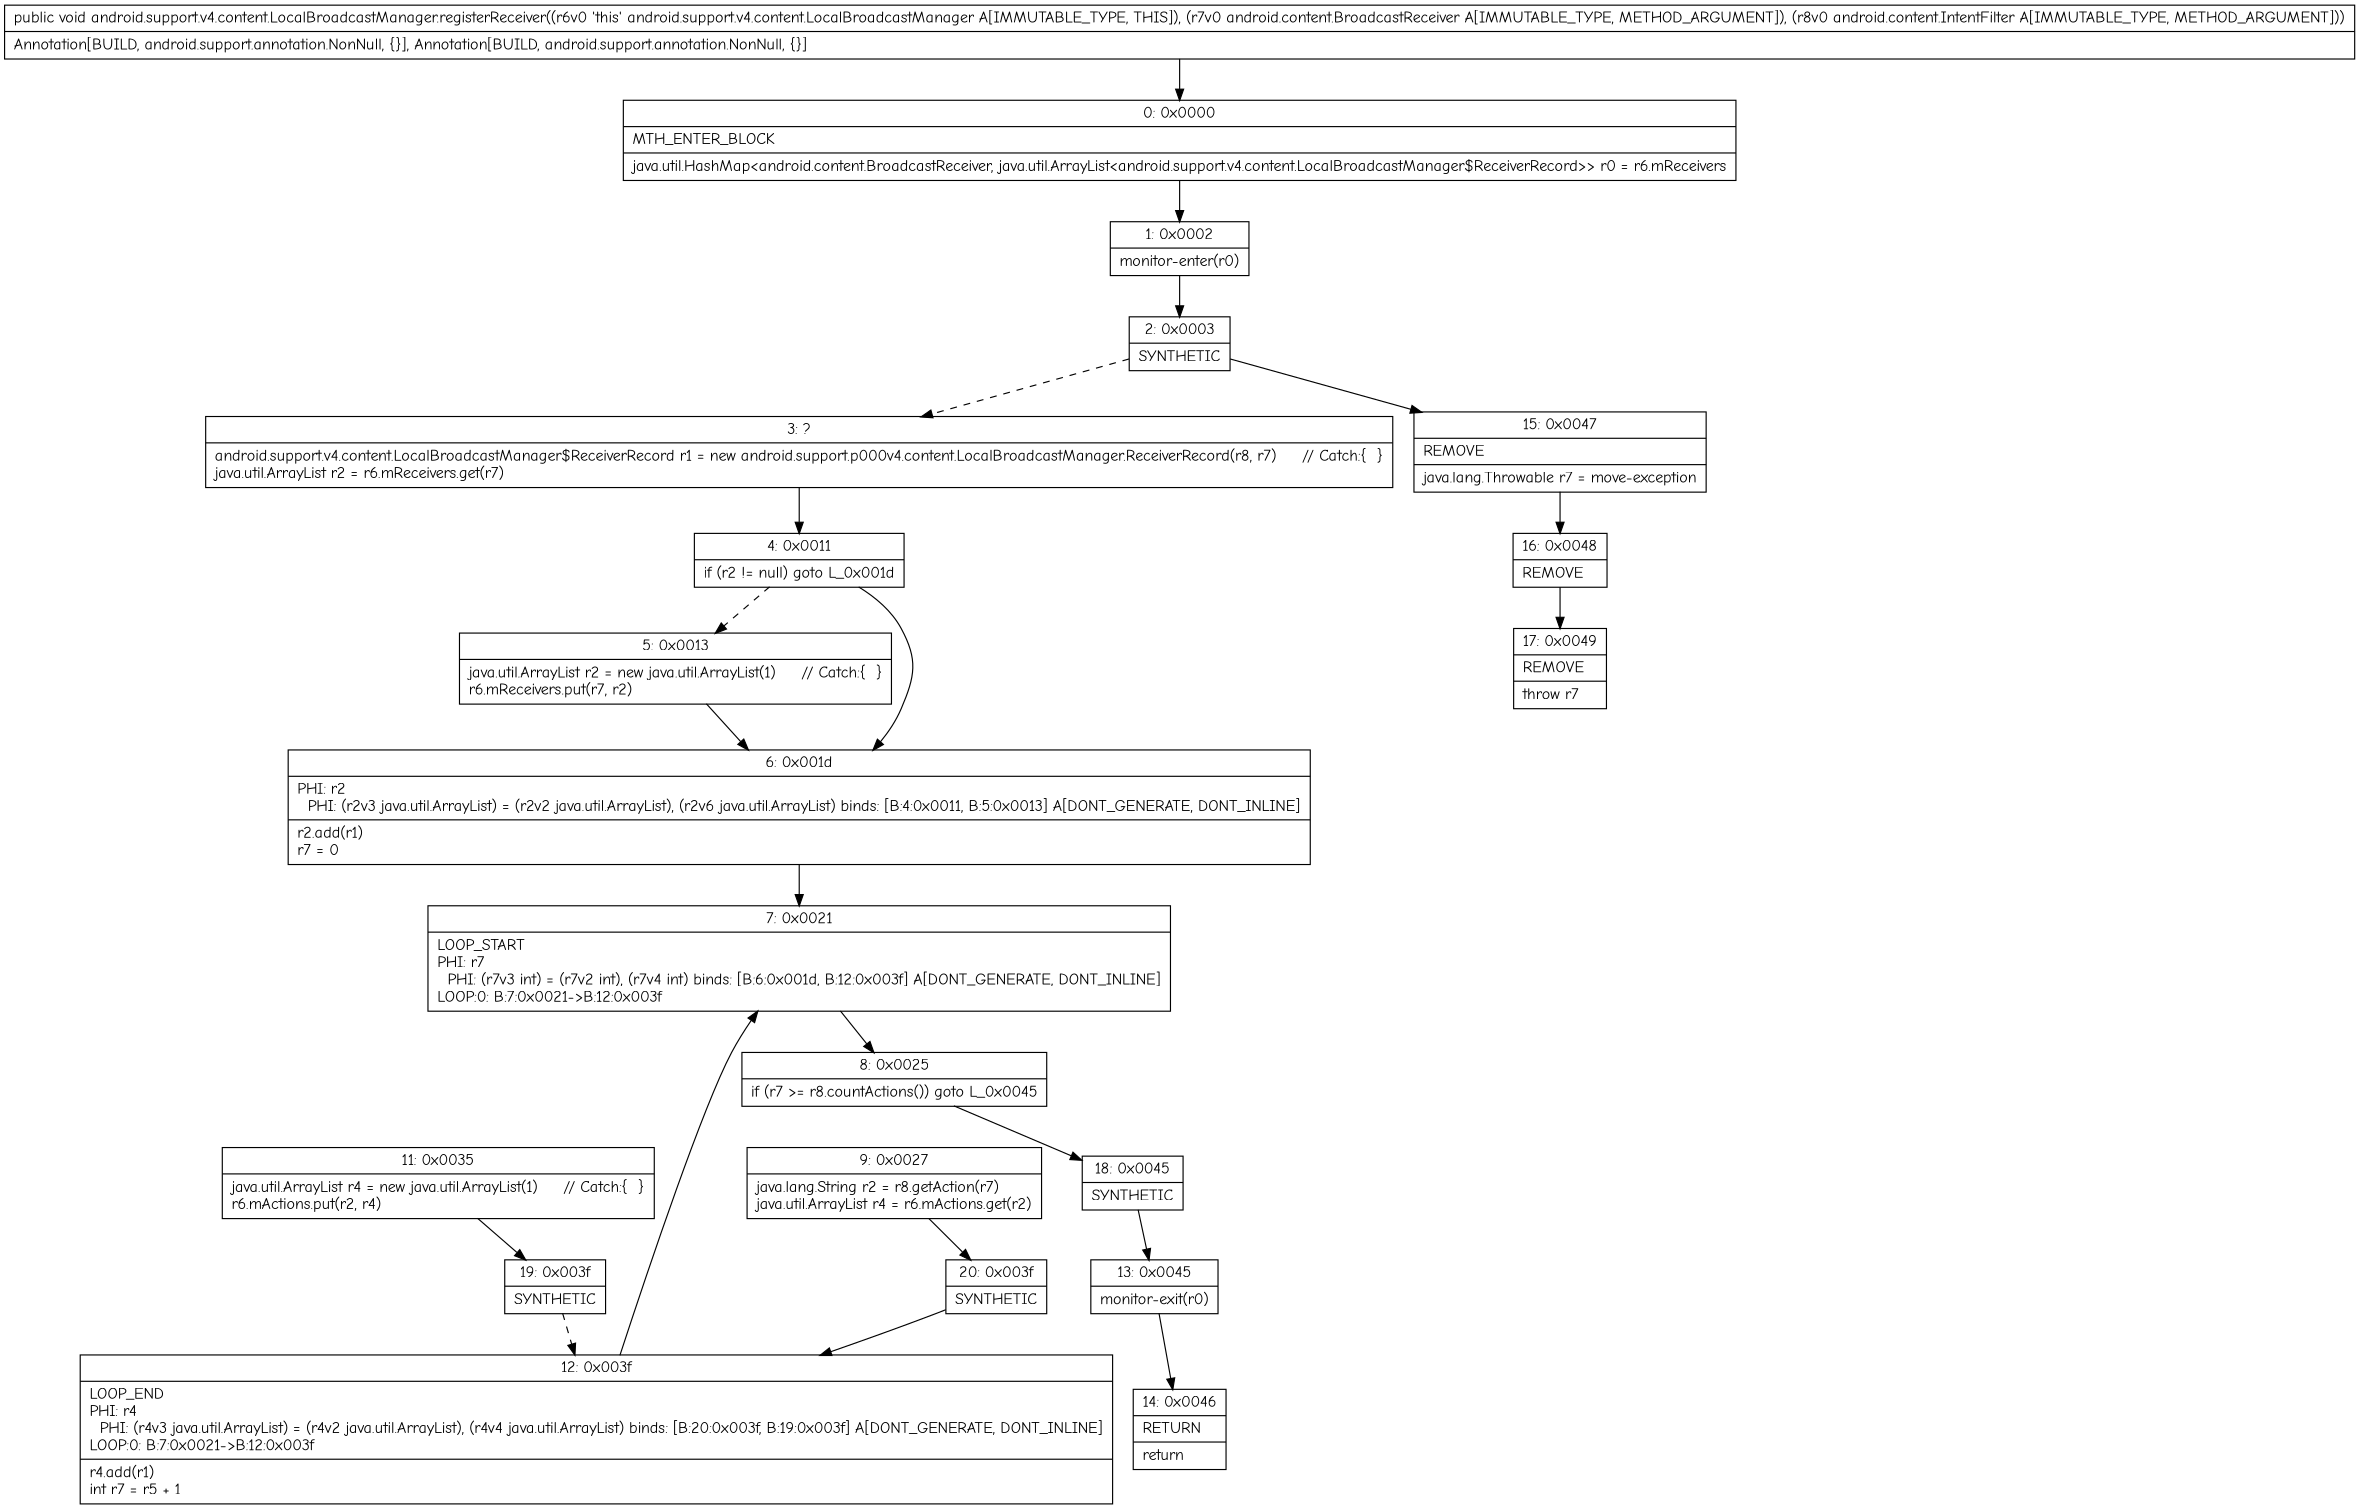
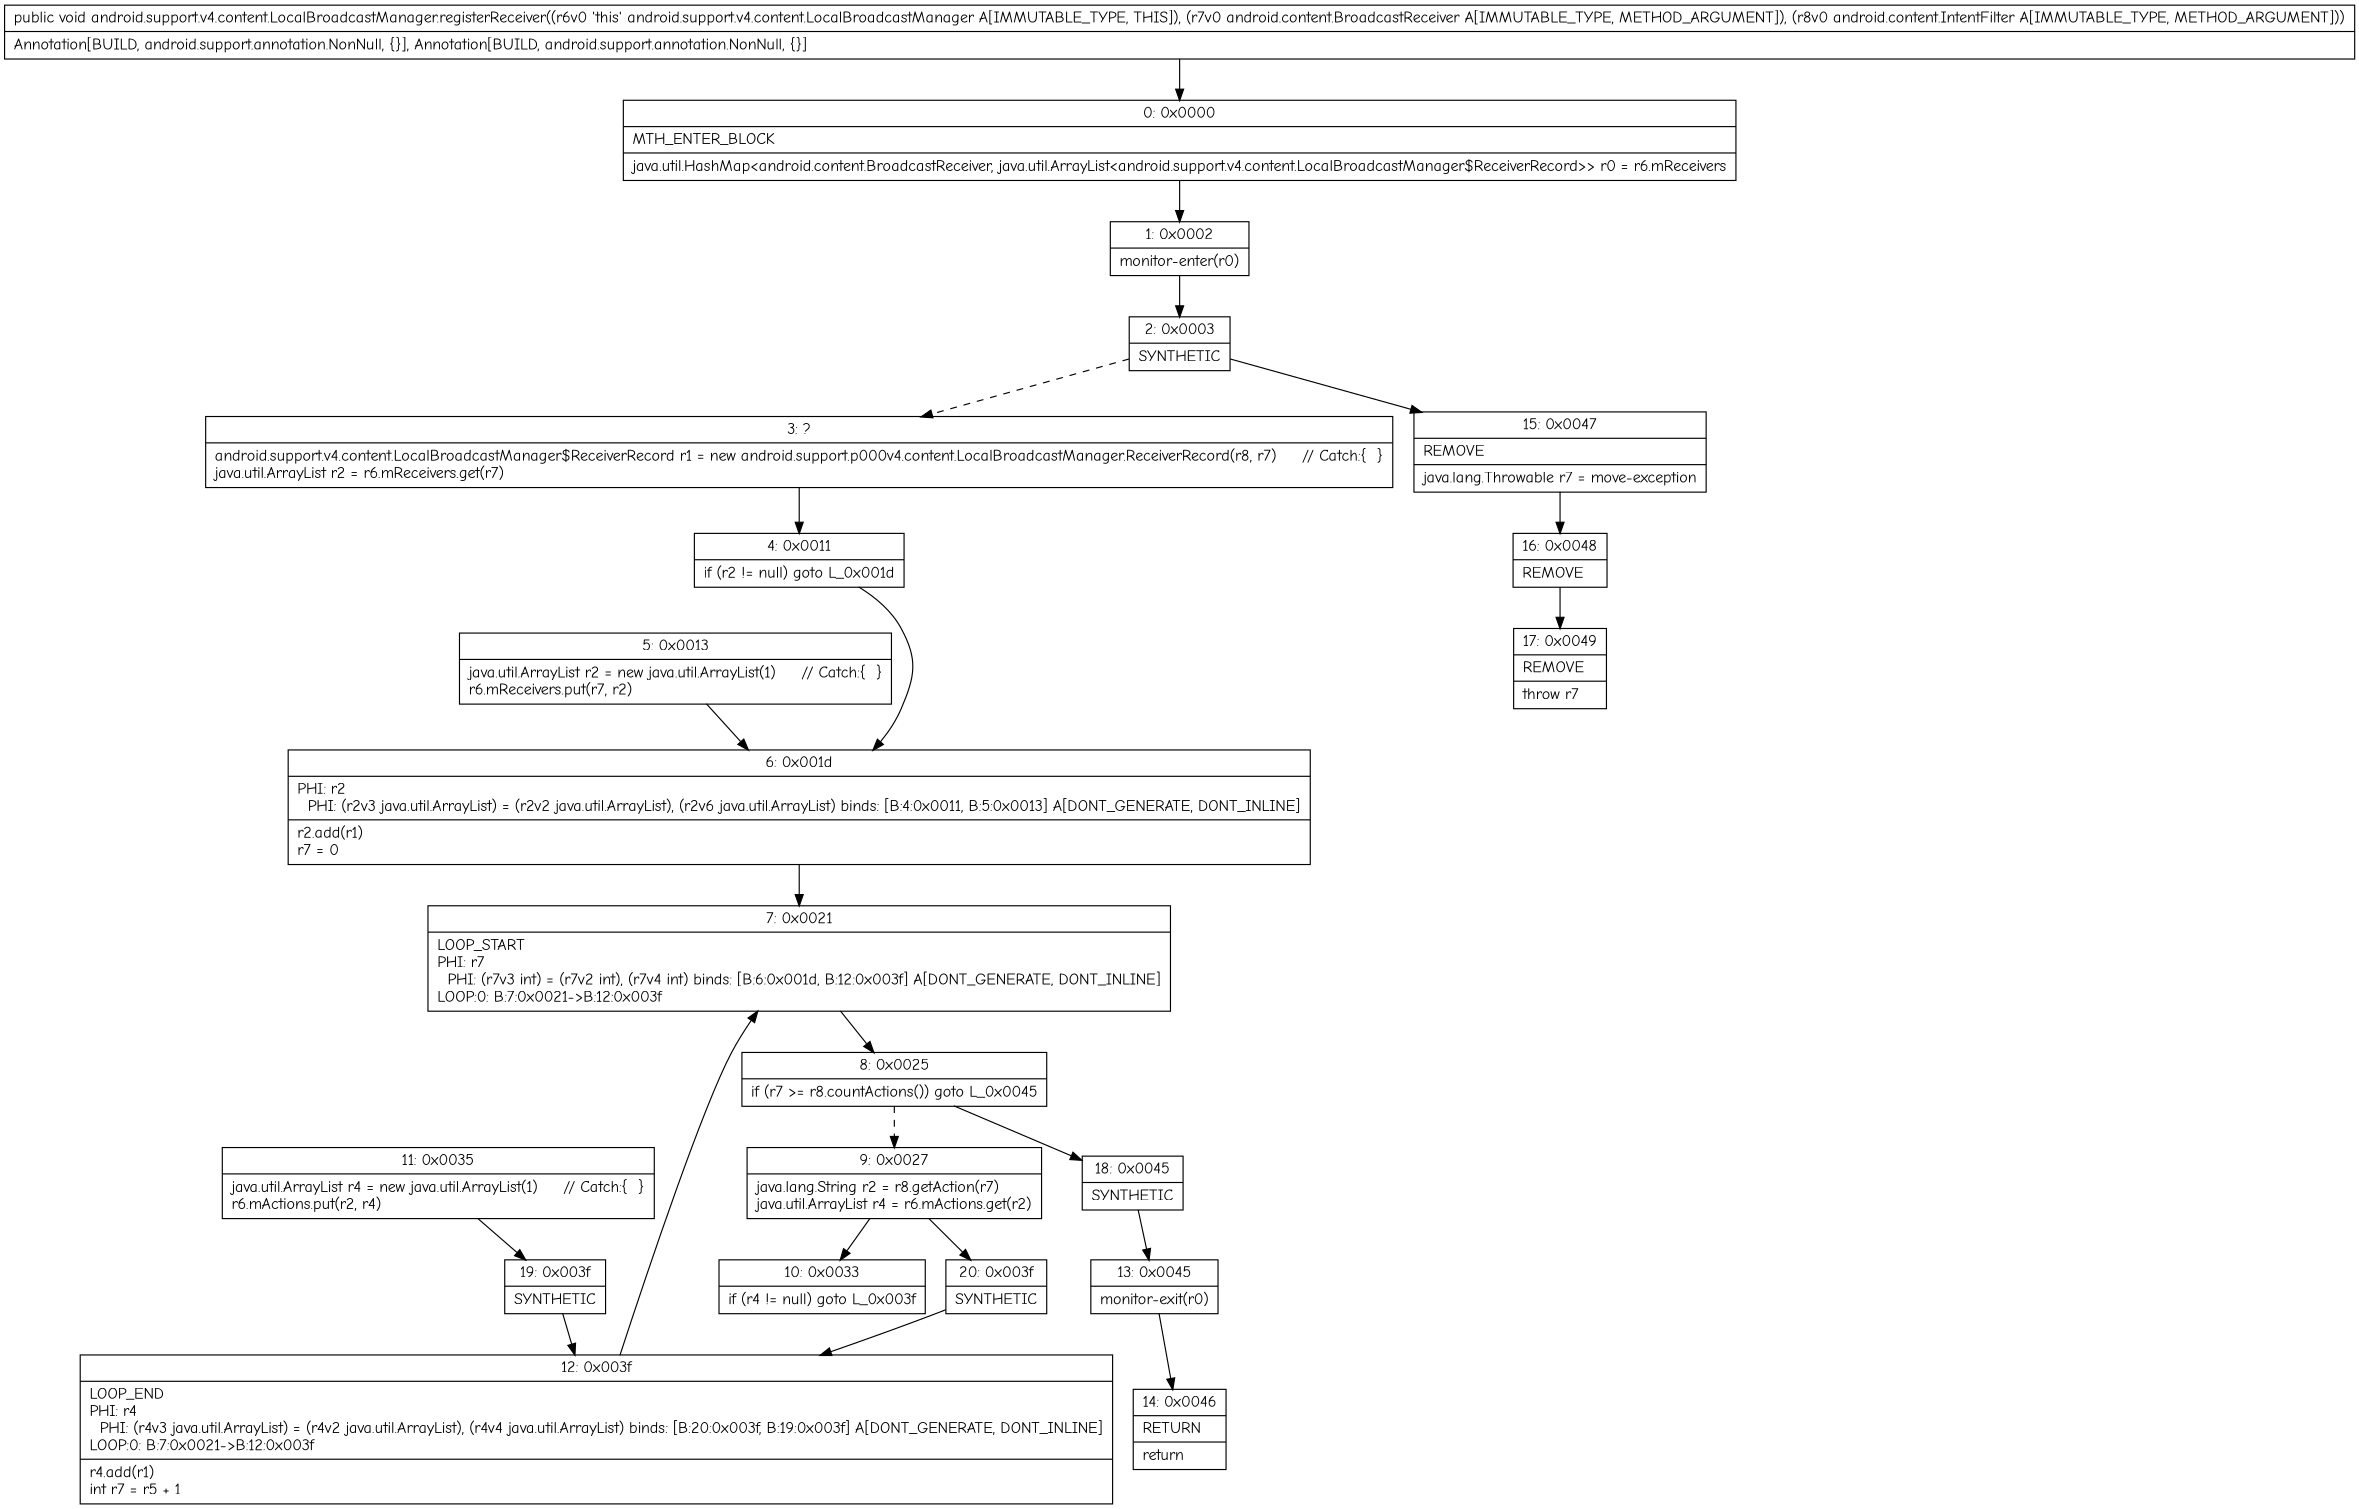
edge "4: 0x0011" -> "5: 0x0013": removed
edge "8: 0x0025" -> "9: 0x0027": added
node "10: 0x0033": added
edge "19: 0x003f" -> "12: 0x003f": style dashed -> solid
